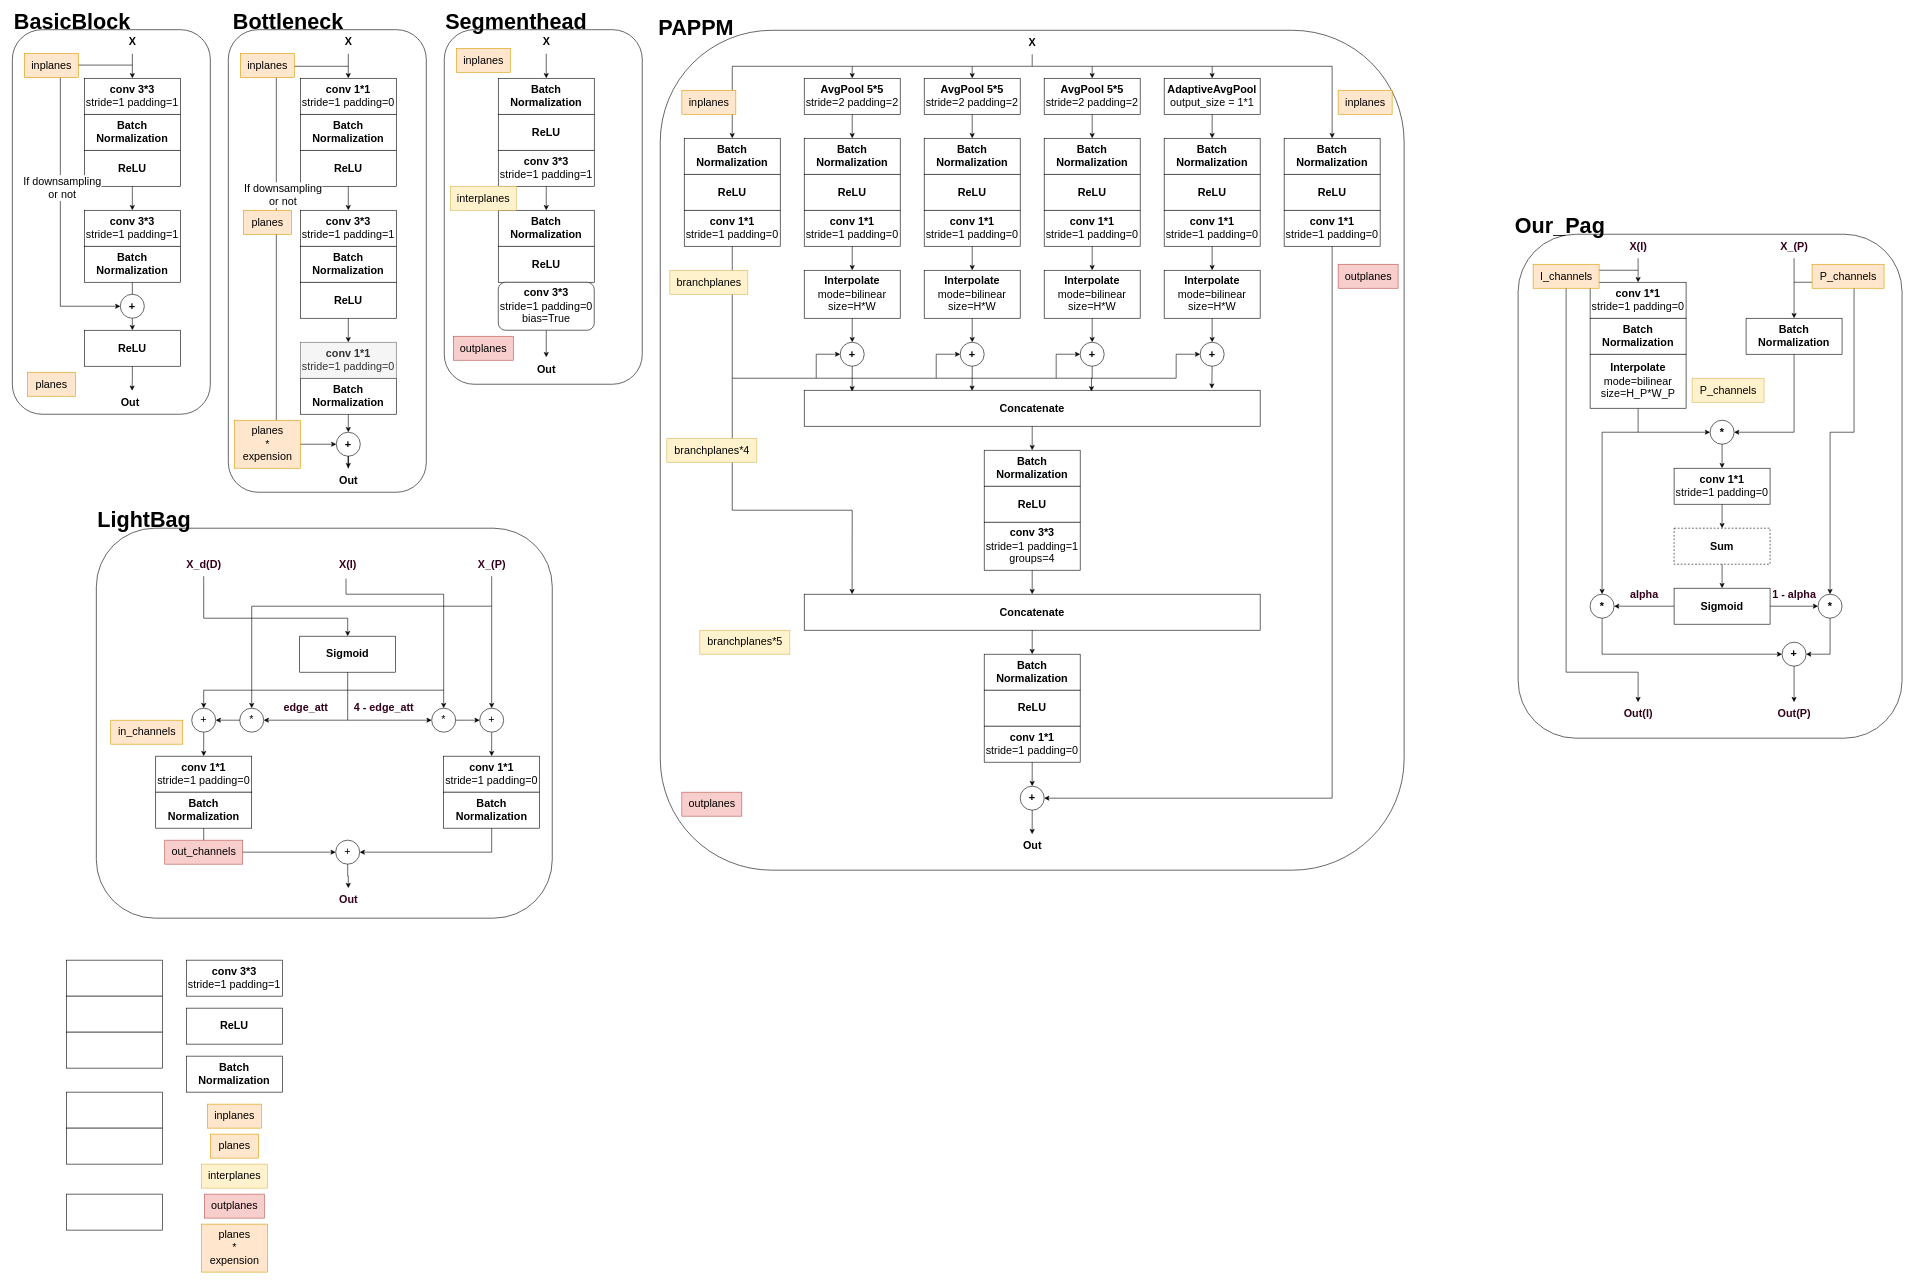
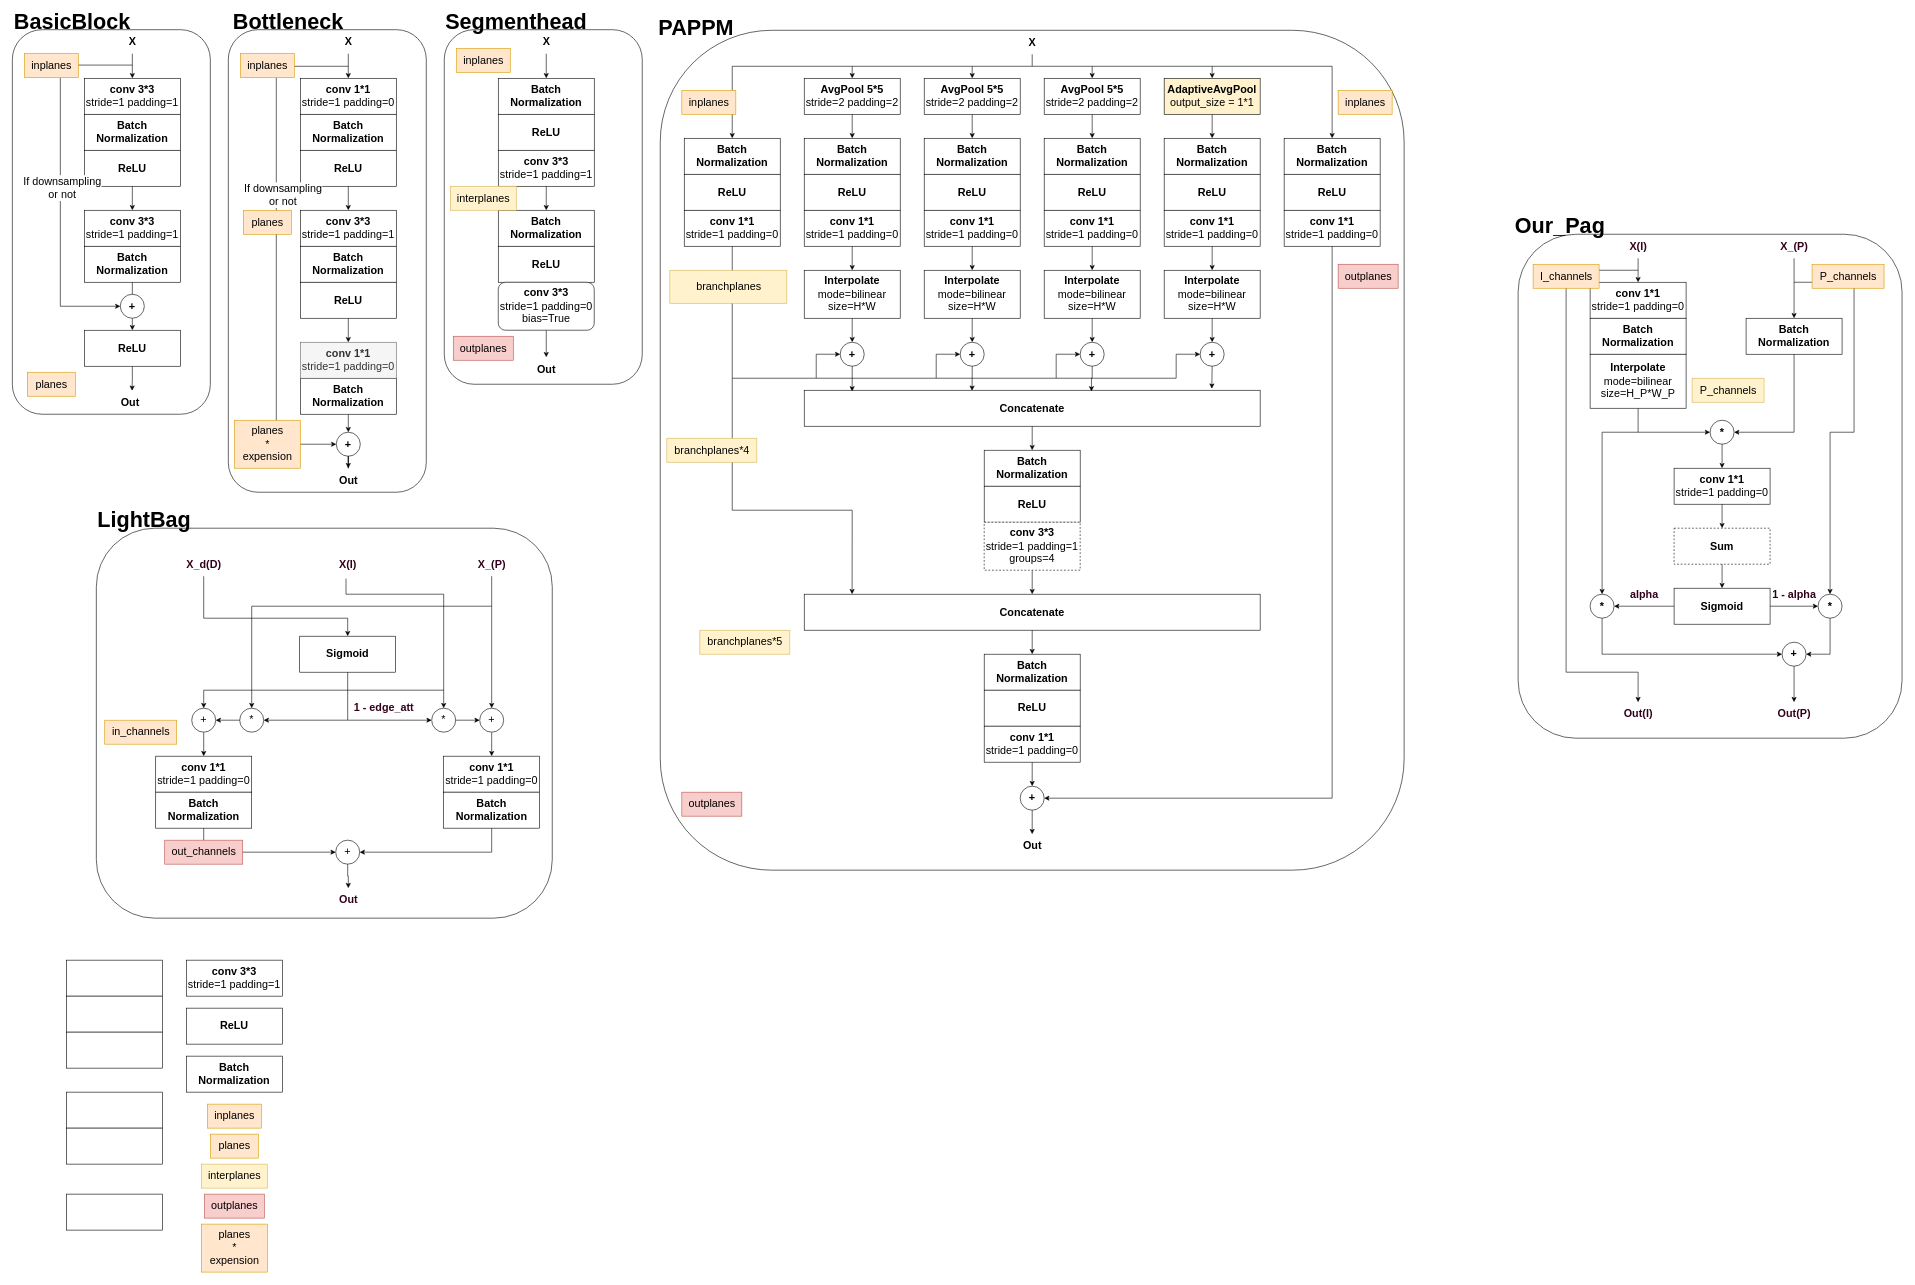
node "AdaptiveAvgPool output_size = 1*1": fillcolor #ffffff -> #fff2cc
node "branchplanes": size 78x24 -> 117x33
node "conv 3*3stride=1 padding=1 groups=4": style solid -> dashed
node "edge_att": removed
node "4 - edge_att": label "4 - edge_att" -> "1 - edge_att"
node "in_channels": moved (147, 732) -> (141, 732)
